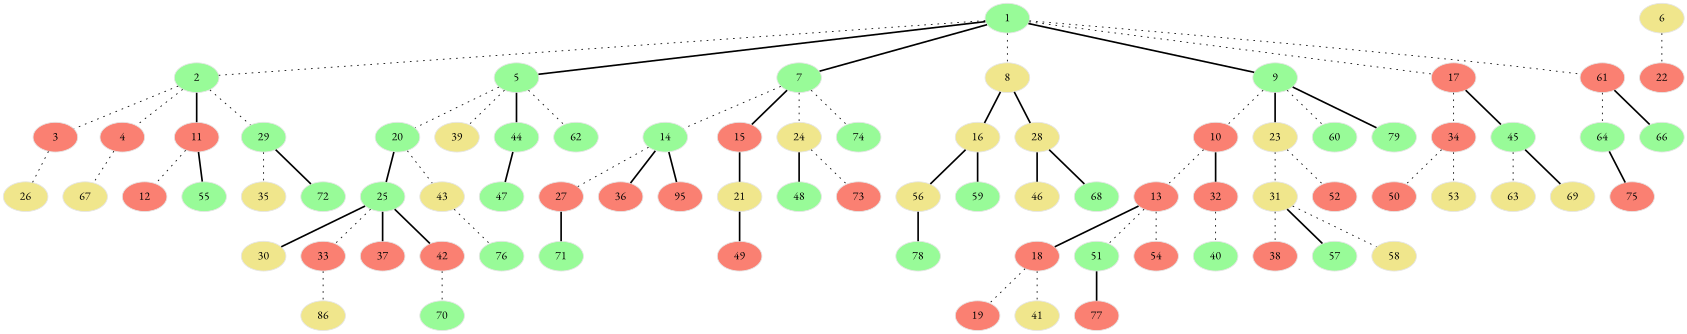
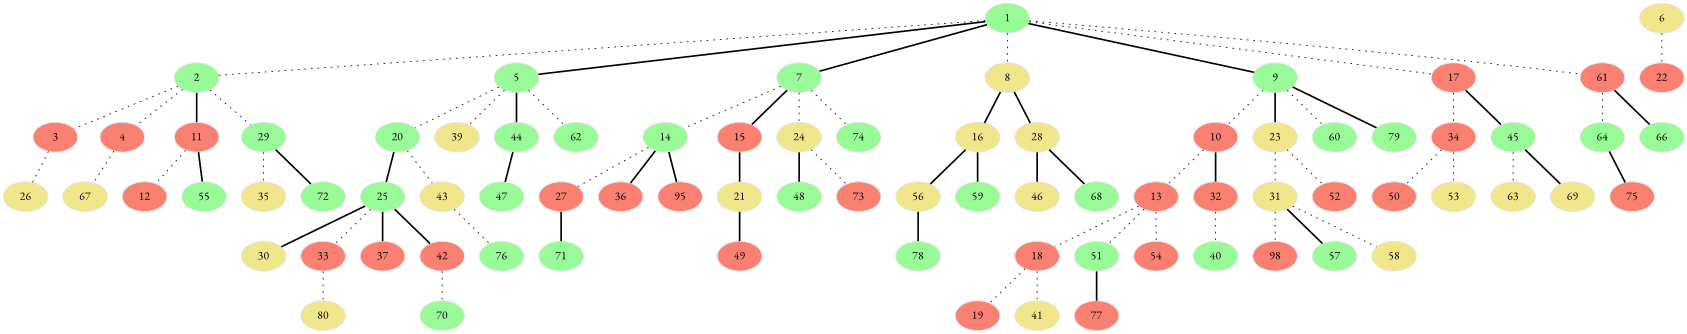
edge "13" -- "18": style bold -> dotted
node "38": label "38" -> "98"
node "86": label "86" -> "80"
